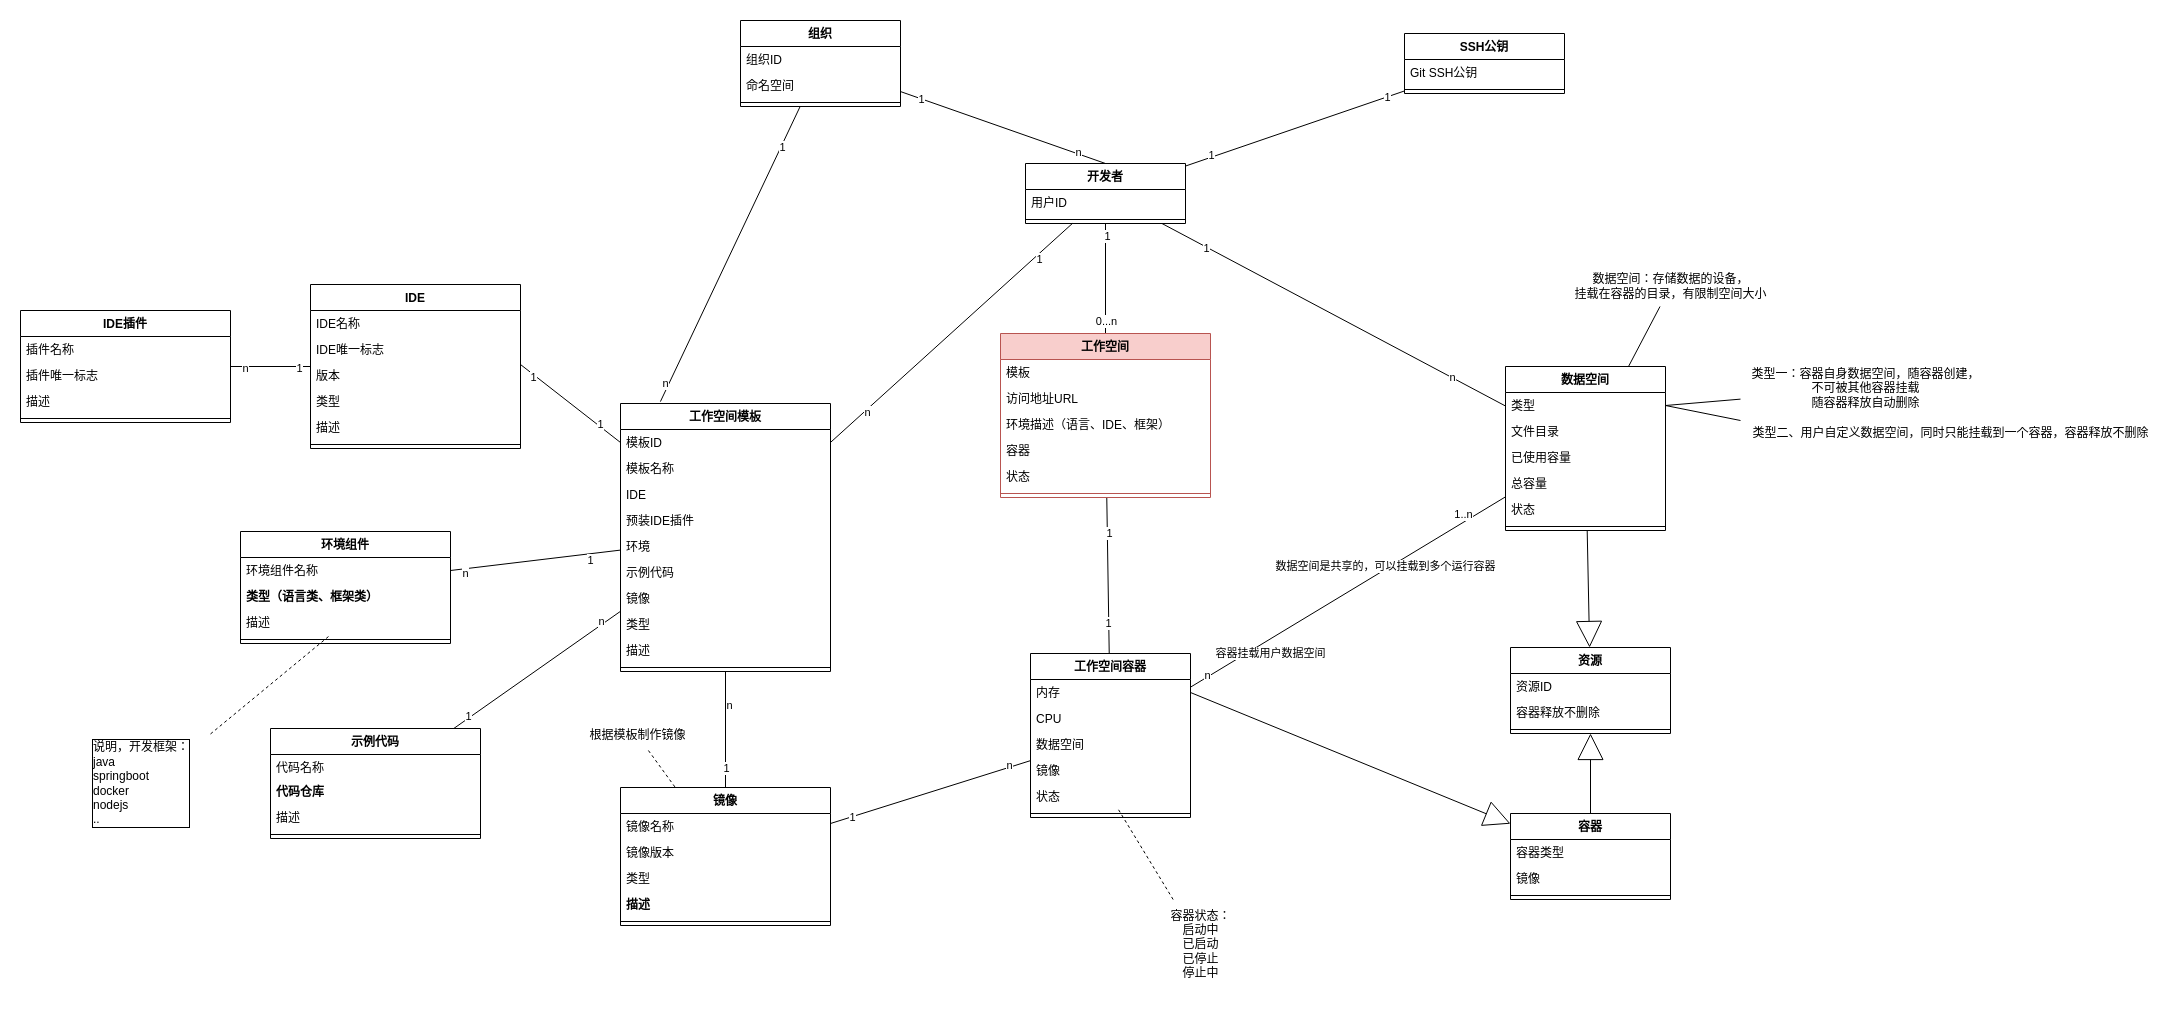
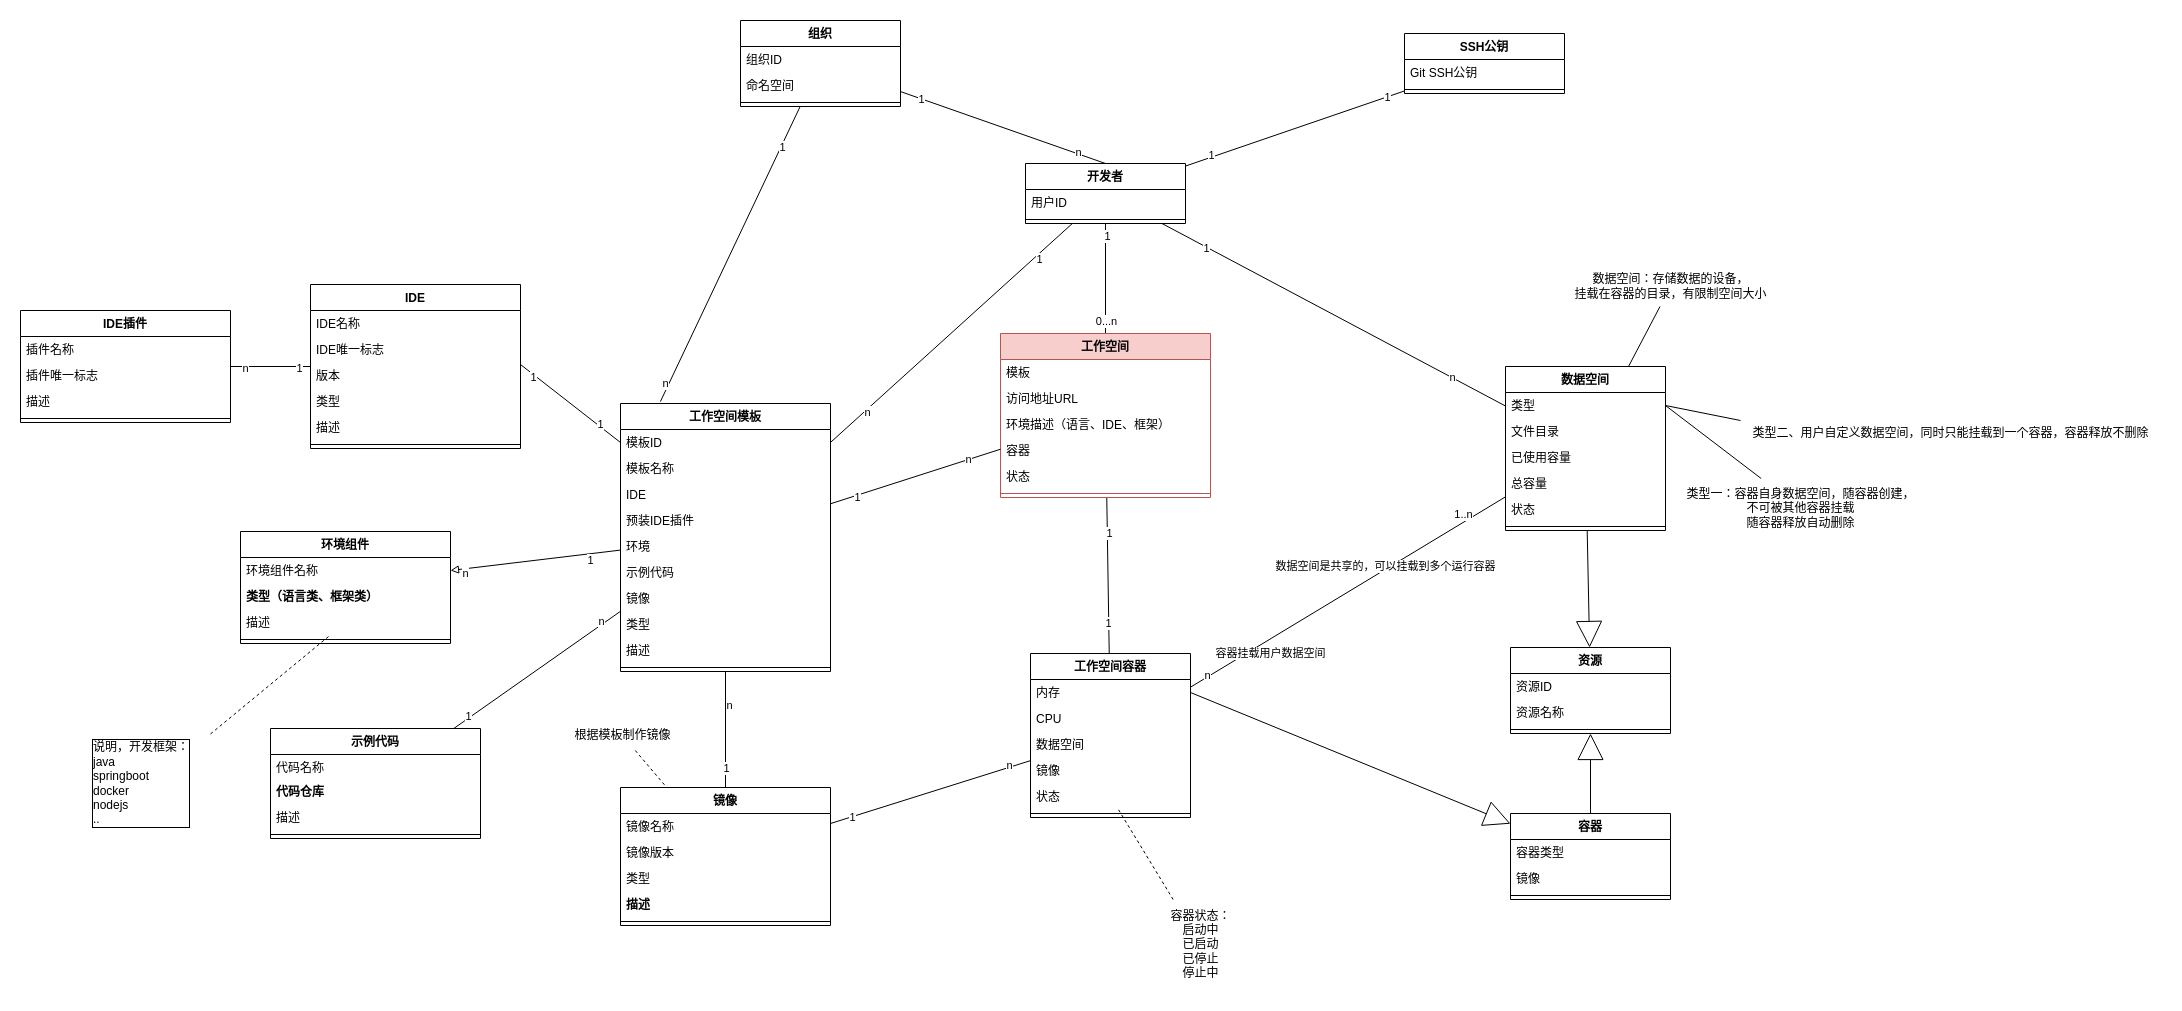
node "类型一：容器自身数据空间，随容器创建， 不可被其他容器挂载 随容器释放自动删除": moved (1866, 389) -> (1801, 509)
edge "工作空间" -- "工作空间模板": added, labels "n", "1"
edge "工作空间模板" -- "环境组件名称": arrowhead none -> block
node "容器释放不删除": label "容器释放不删除" -> "资源名称"
node "根据模板制作镜像": moved (638, 736) -> (623, 736)
